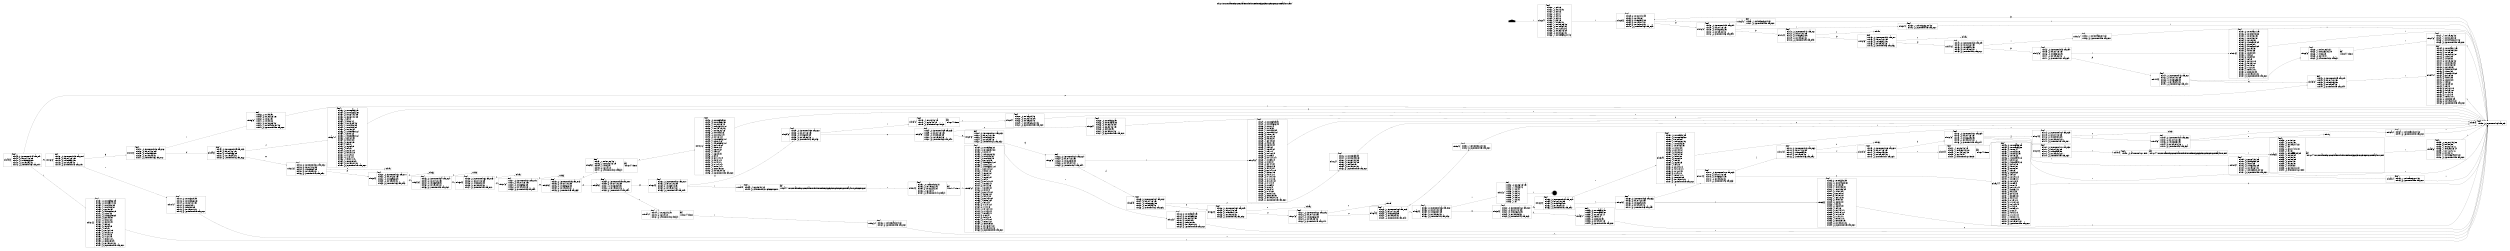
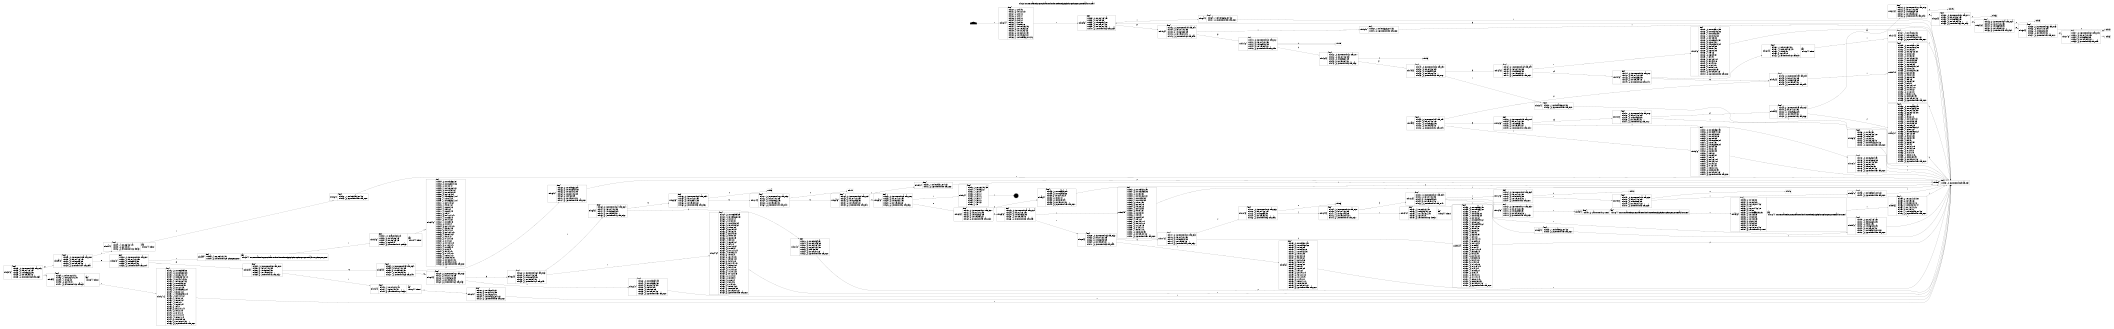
edge "0x401577 [25]" -> "0x401590 [25]": now "0x401577 [25]" -> "0x401fd2"
